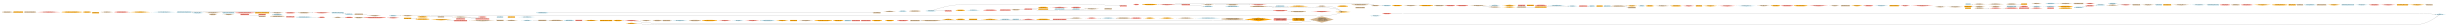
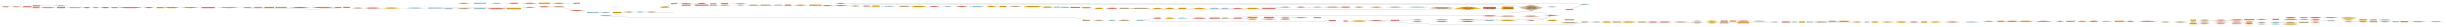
node "(<operator>.assignment,*(_QWORD *)(v8 + 20) = v22[1])": removed
node "(<operator>.indirection,*(_DWORD *)(v8 + 28))": removed
node "(<operator>.indirection,*(int **)(v8 + 4))": shape diamond -> box
node "(<operator>.lessThan,v7 < a4)": added
node "(<operator>.preIncrement,++cache_live_freed)": fillcolor lightblue -> salmon
node "(<operator>.notEquals,(v5 & 0x180) != 0)": fillcolor tan -> orange
node "(<operator>.cast,(_BYTE *)(v8 + 37))": fillcolor tan -> orange
node "(<operator>.cast,(_DWORD *)(v8 + 16))": fillcolor salmon -> lightblue
node "(<operator>.assignment,v19 = &cache_tail)": added
